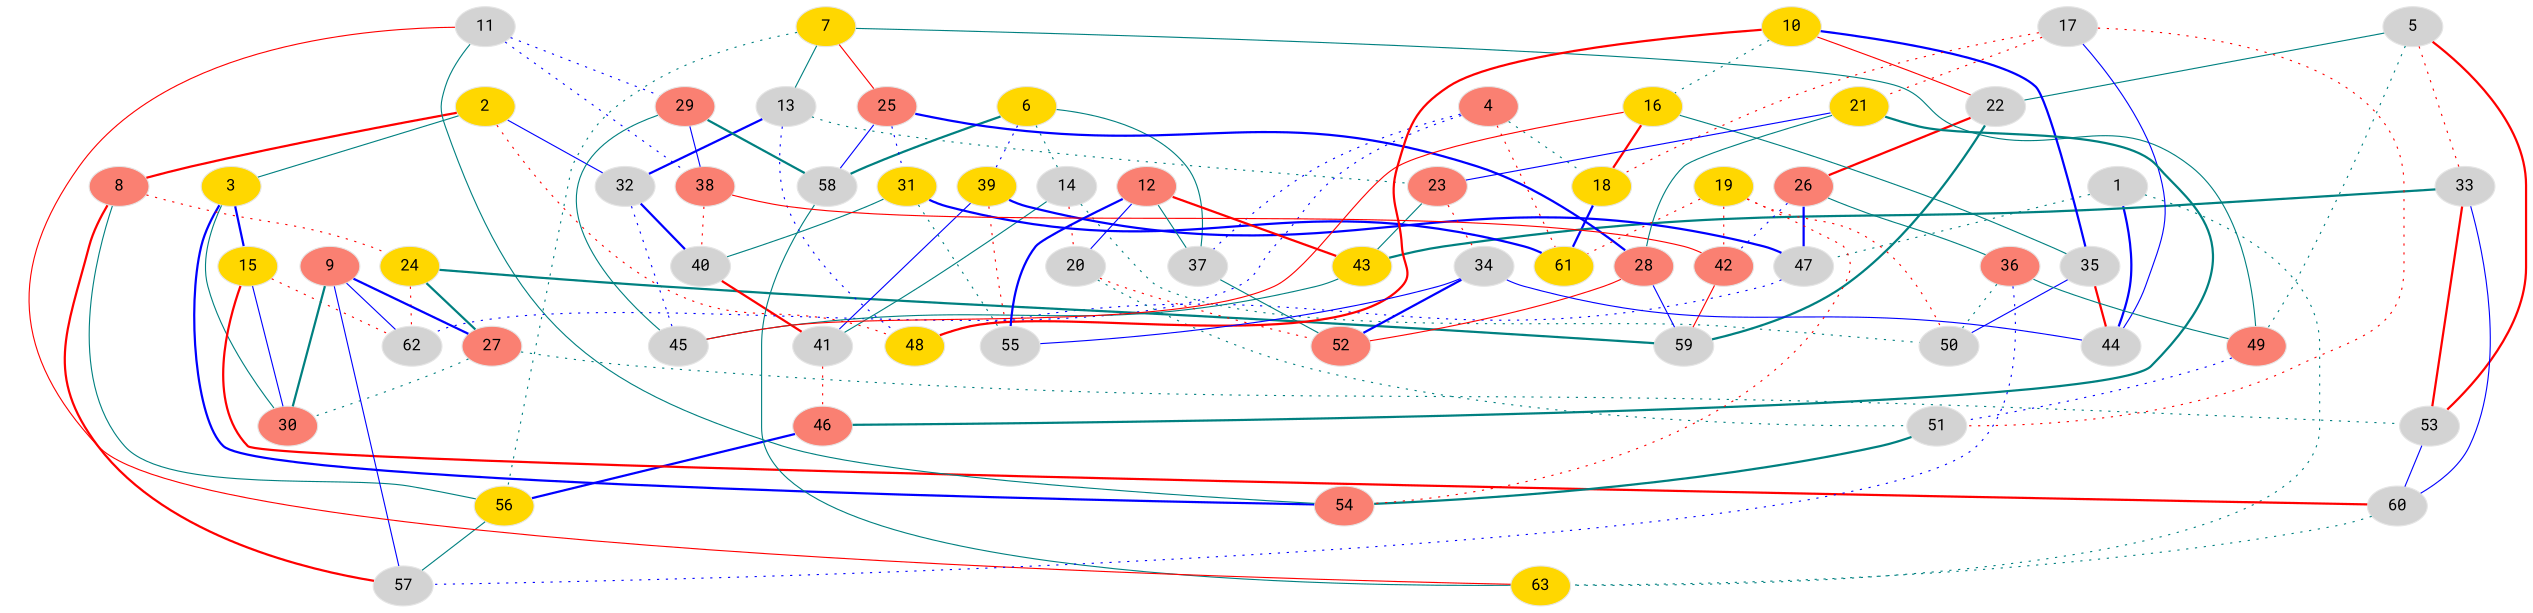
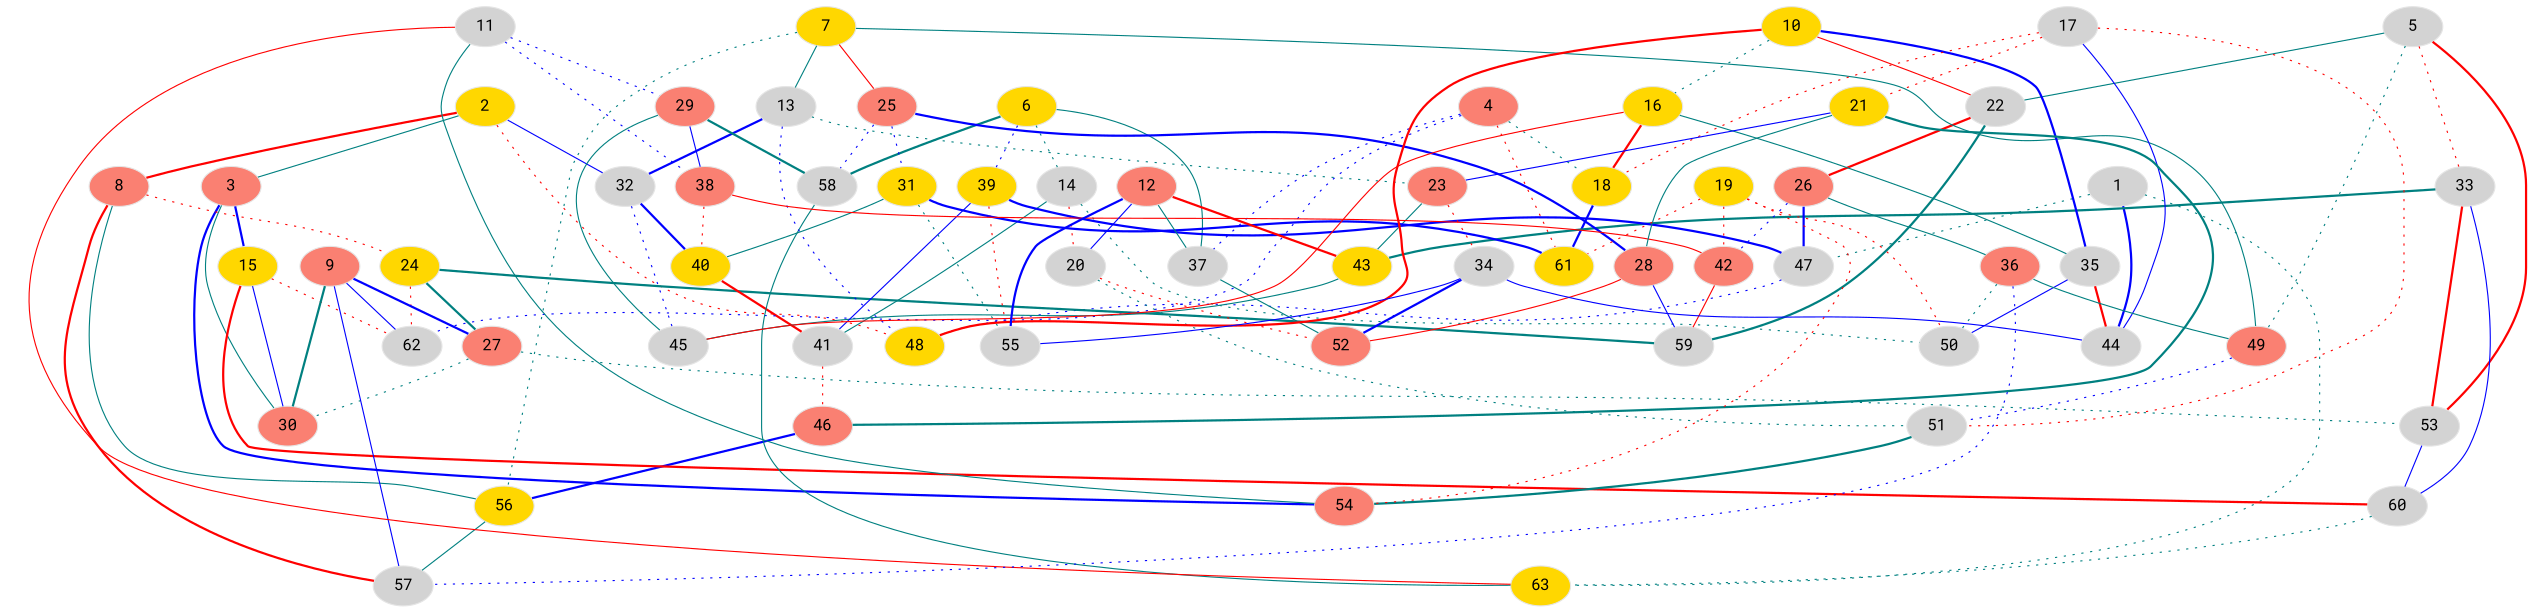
edge "25" -- "58": style solid -> dotted
node "3": fillcolor gold -> salmon
node "40": fillcolor lightgrey -> gold
